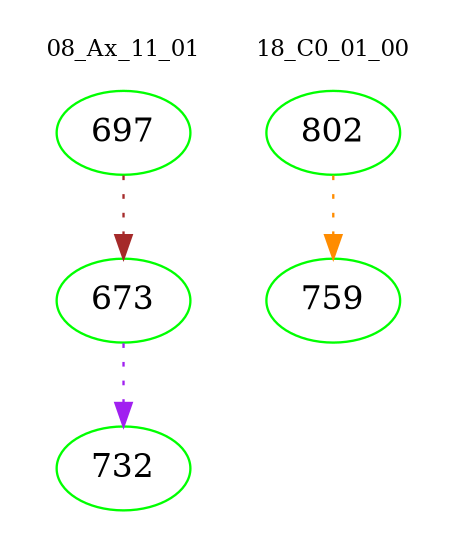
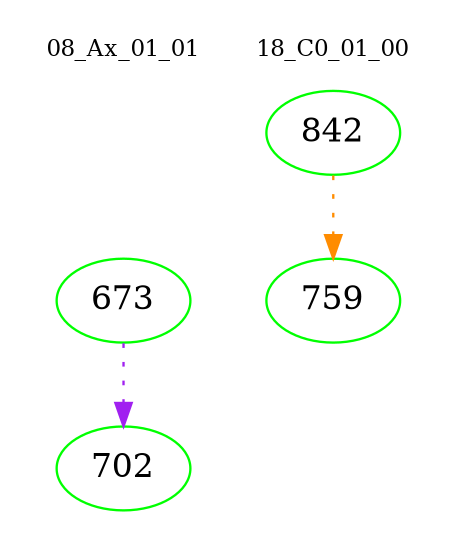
cluster "08_Ax_11_01": label "08_Ax_11_01" -> "08_Ax_01_01"
node "697": removed
node "802": label "802" -> "842"
node "732": label "732" -> "702"
